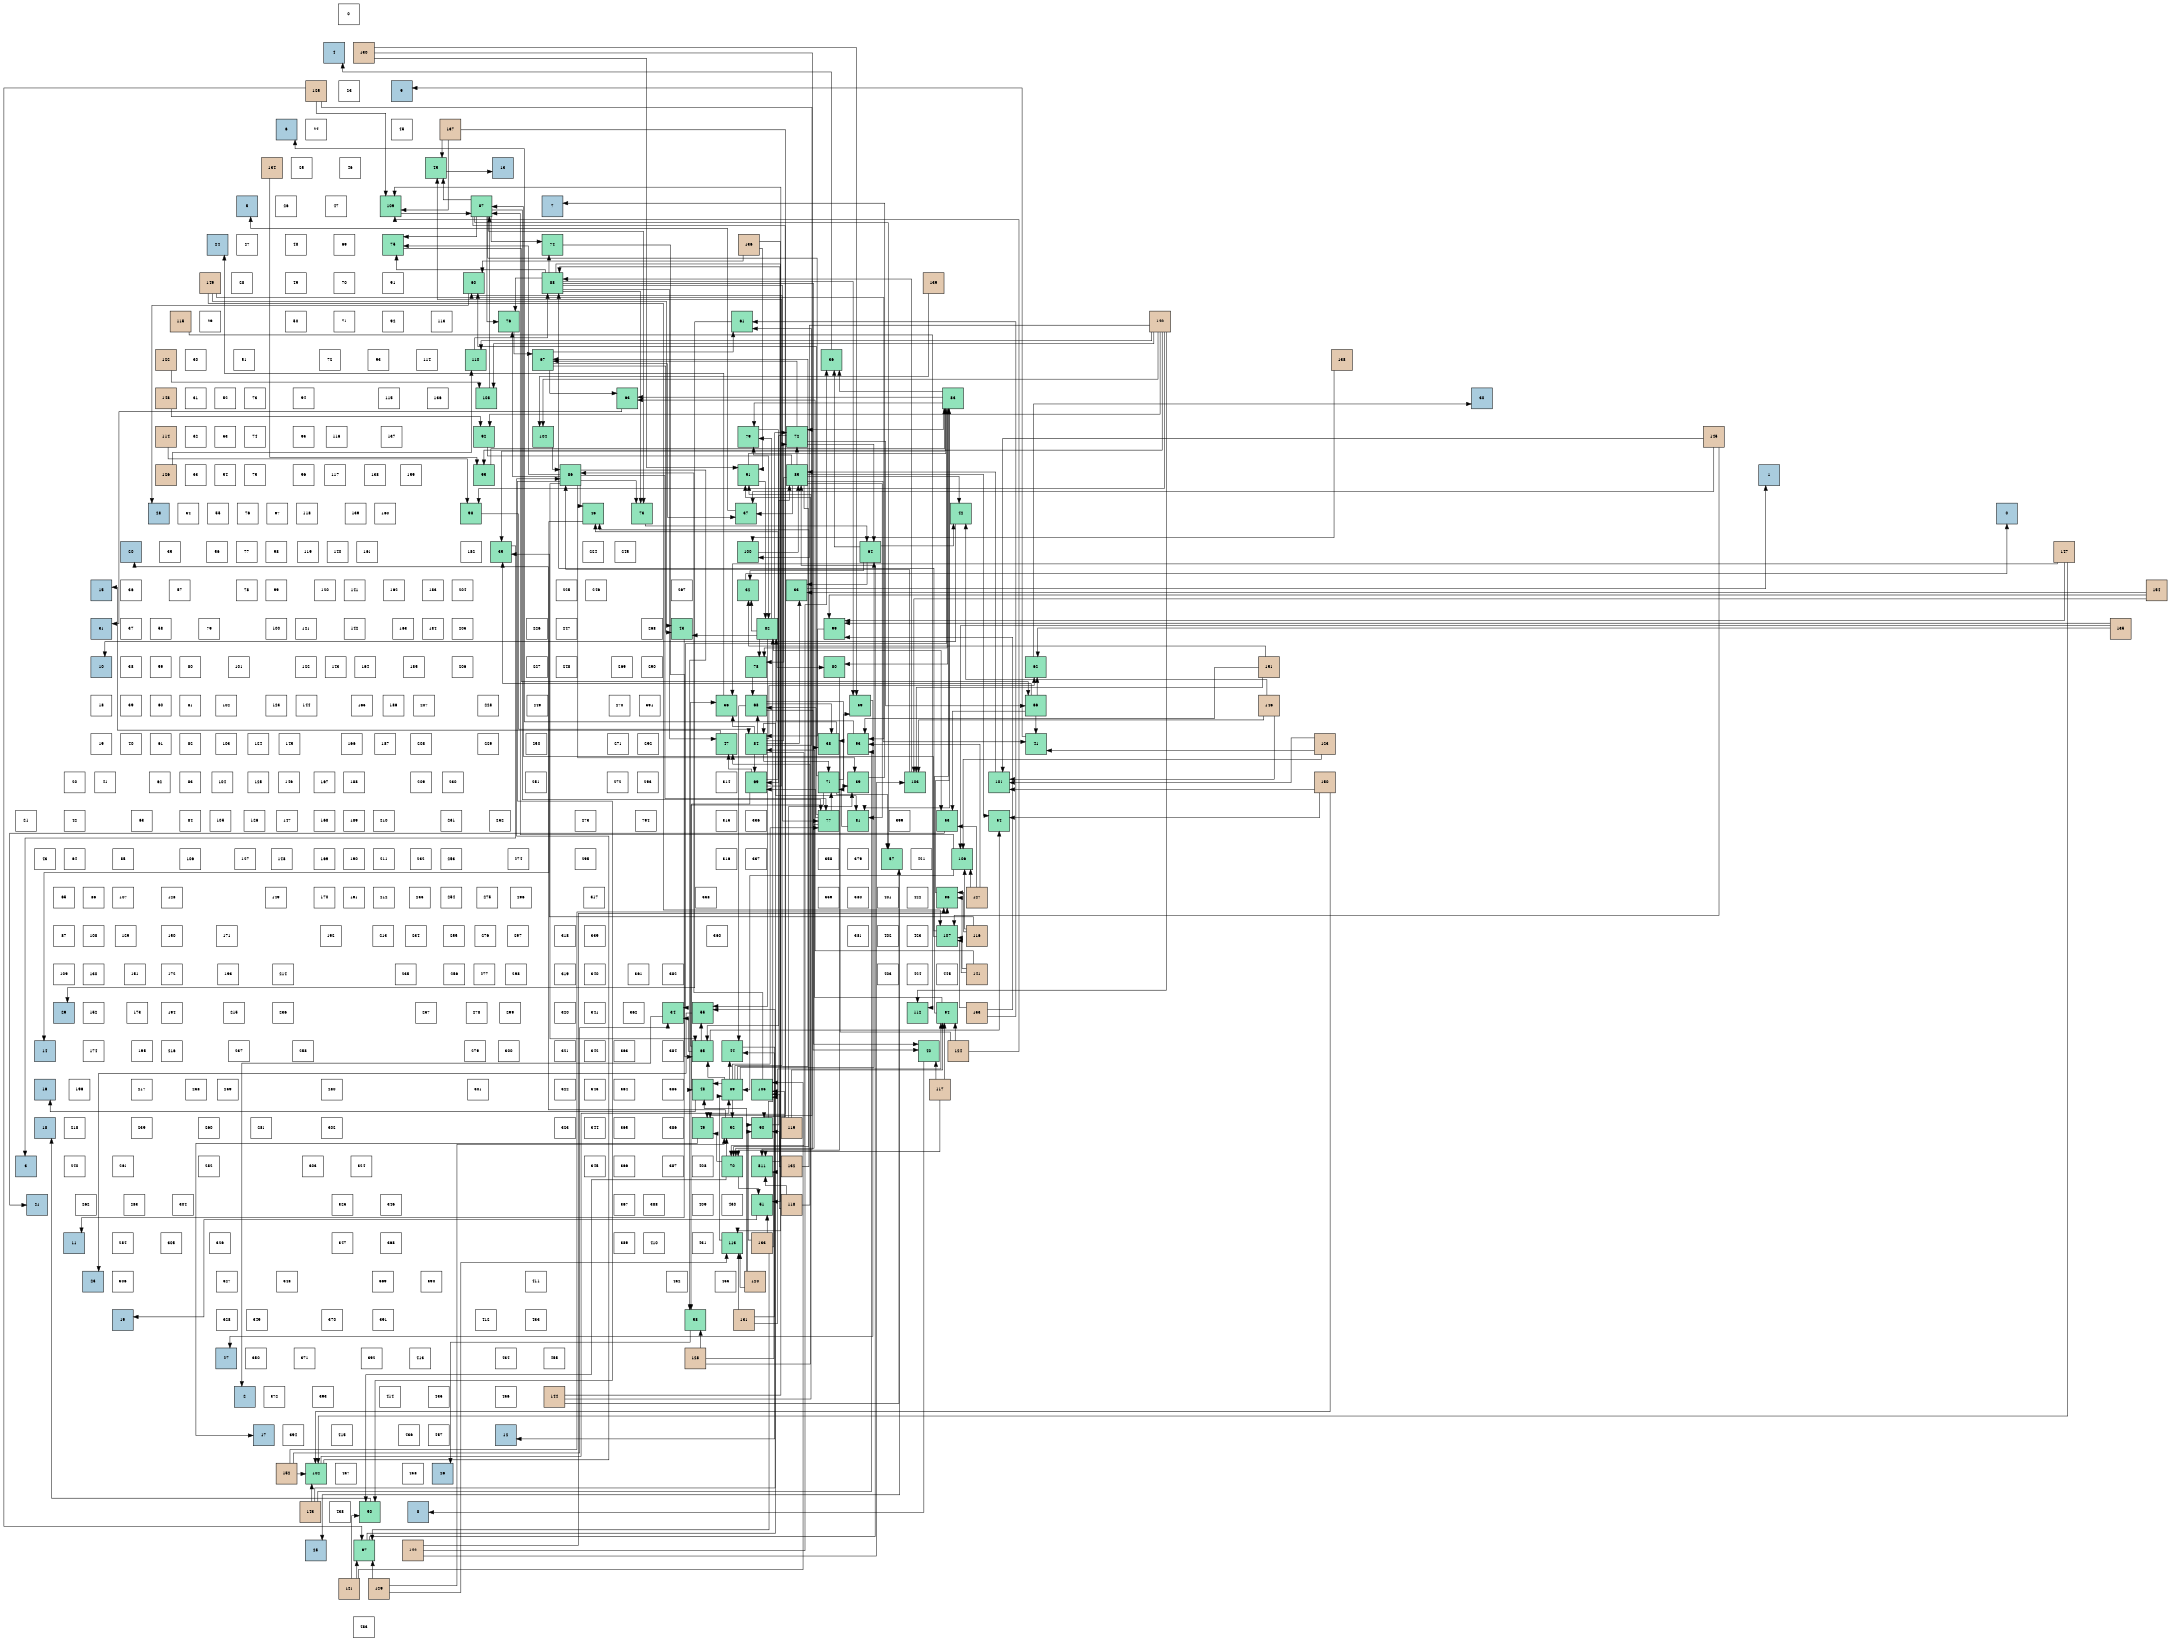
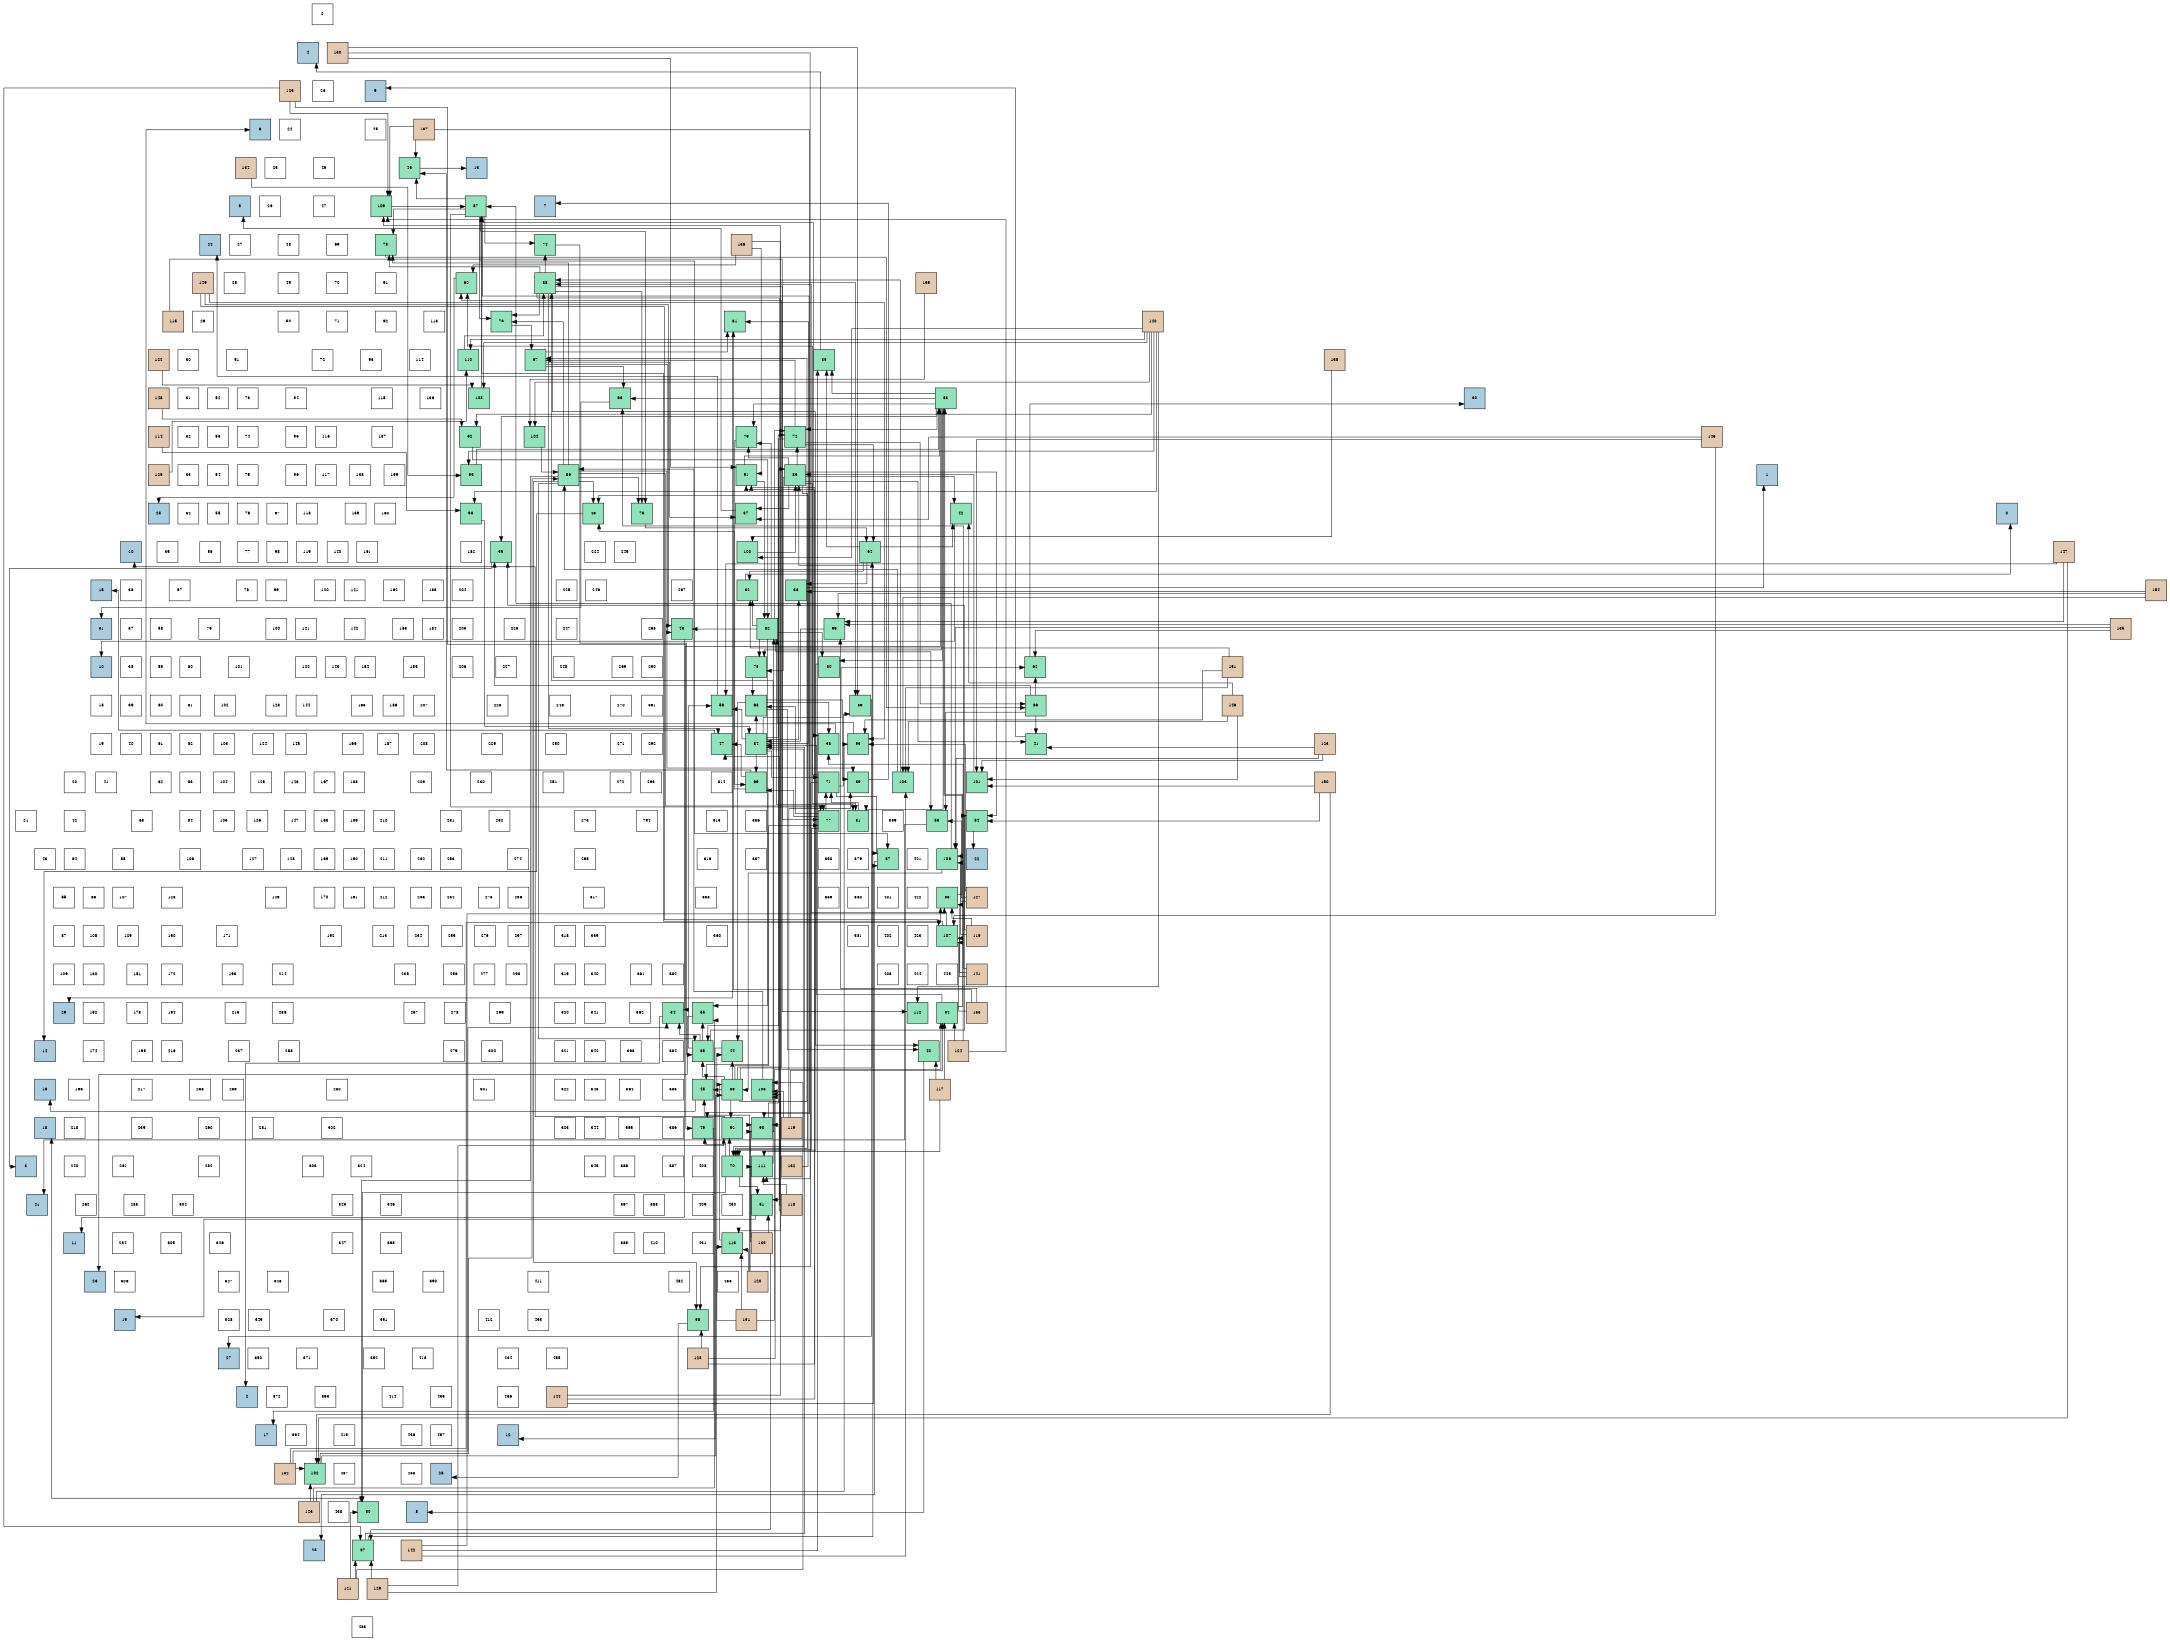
node "22": added
node "811": label "811" -> "111"
